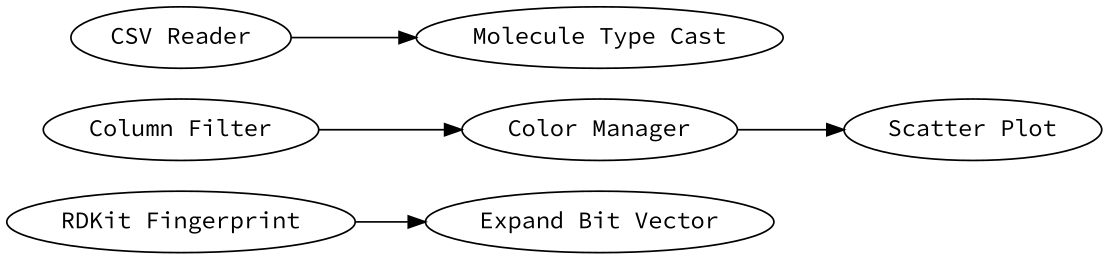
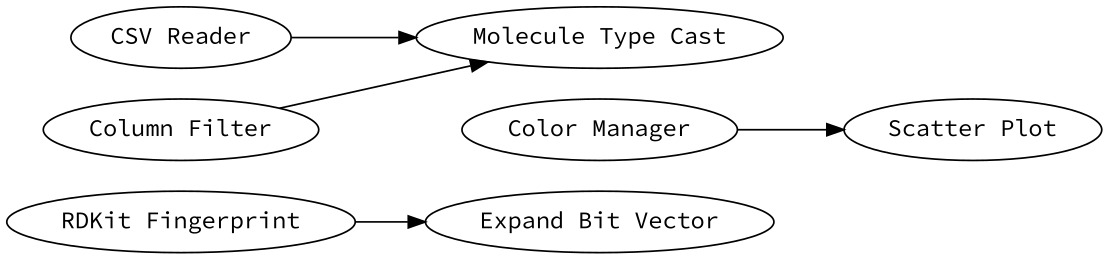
edge "Column Filter" -> "Color Manager": now "Column Filter" -> "Molecule Type Cast"
